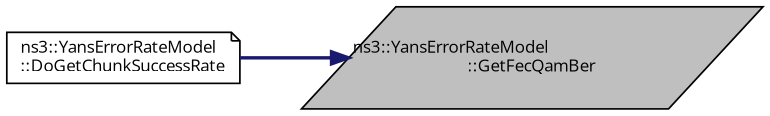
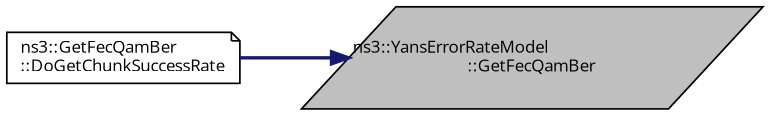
node "ns3::YansErrorRateModel ::DoGetChunkSuccessRate": label "ns3::YansErrorRateModel ::DoGetChunkSuccessRate" -> "ns3::GetFecQamBer ::DoGetChunkSuccessRate"
